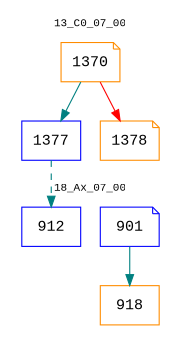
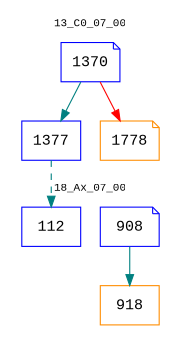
node "1370": color darkorange -> blue
node "1378": label "1378" -> "1778"
node "912": label "912" -> "112"
node "901": label "901" -> "908"
